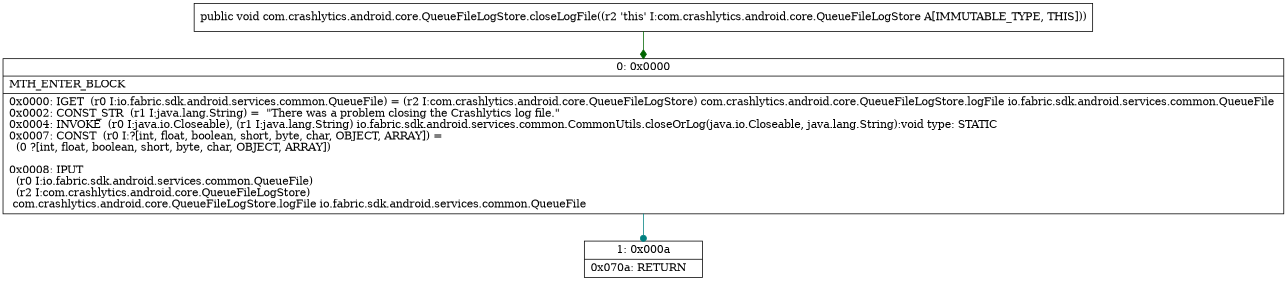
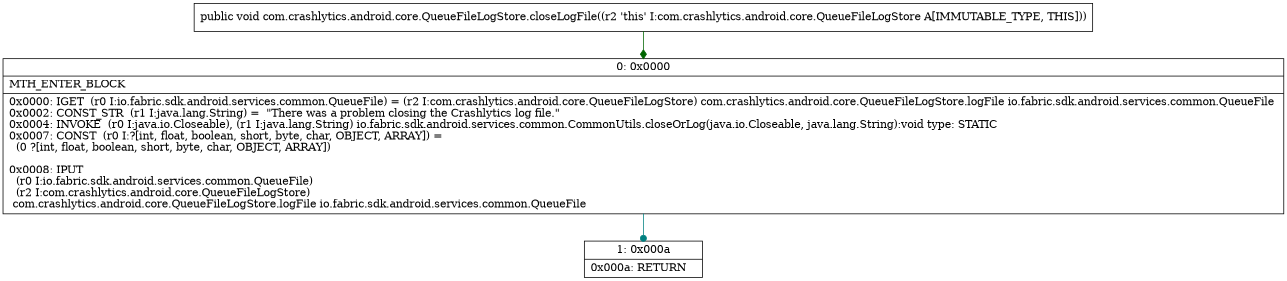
node "1: 0x000a": text "0x070a: RETURN" -> "0x000a: RETURN"
